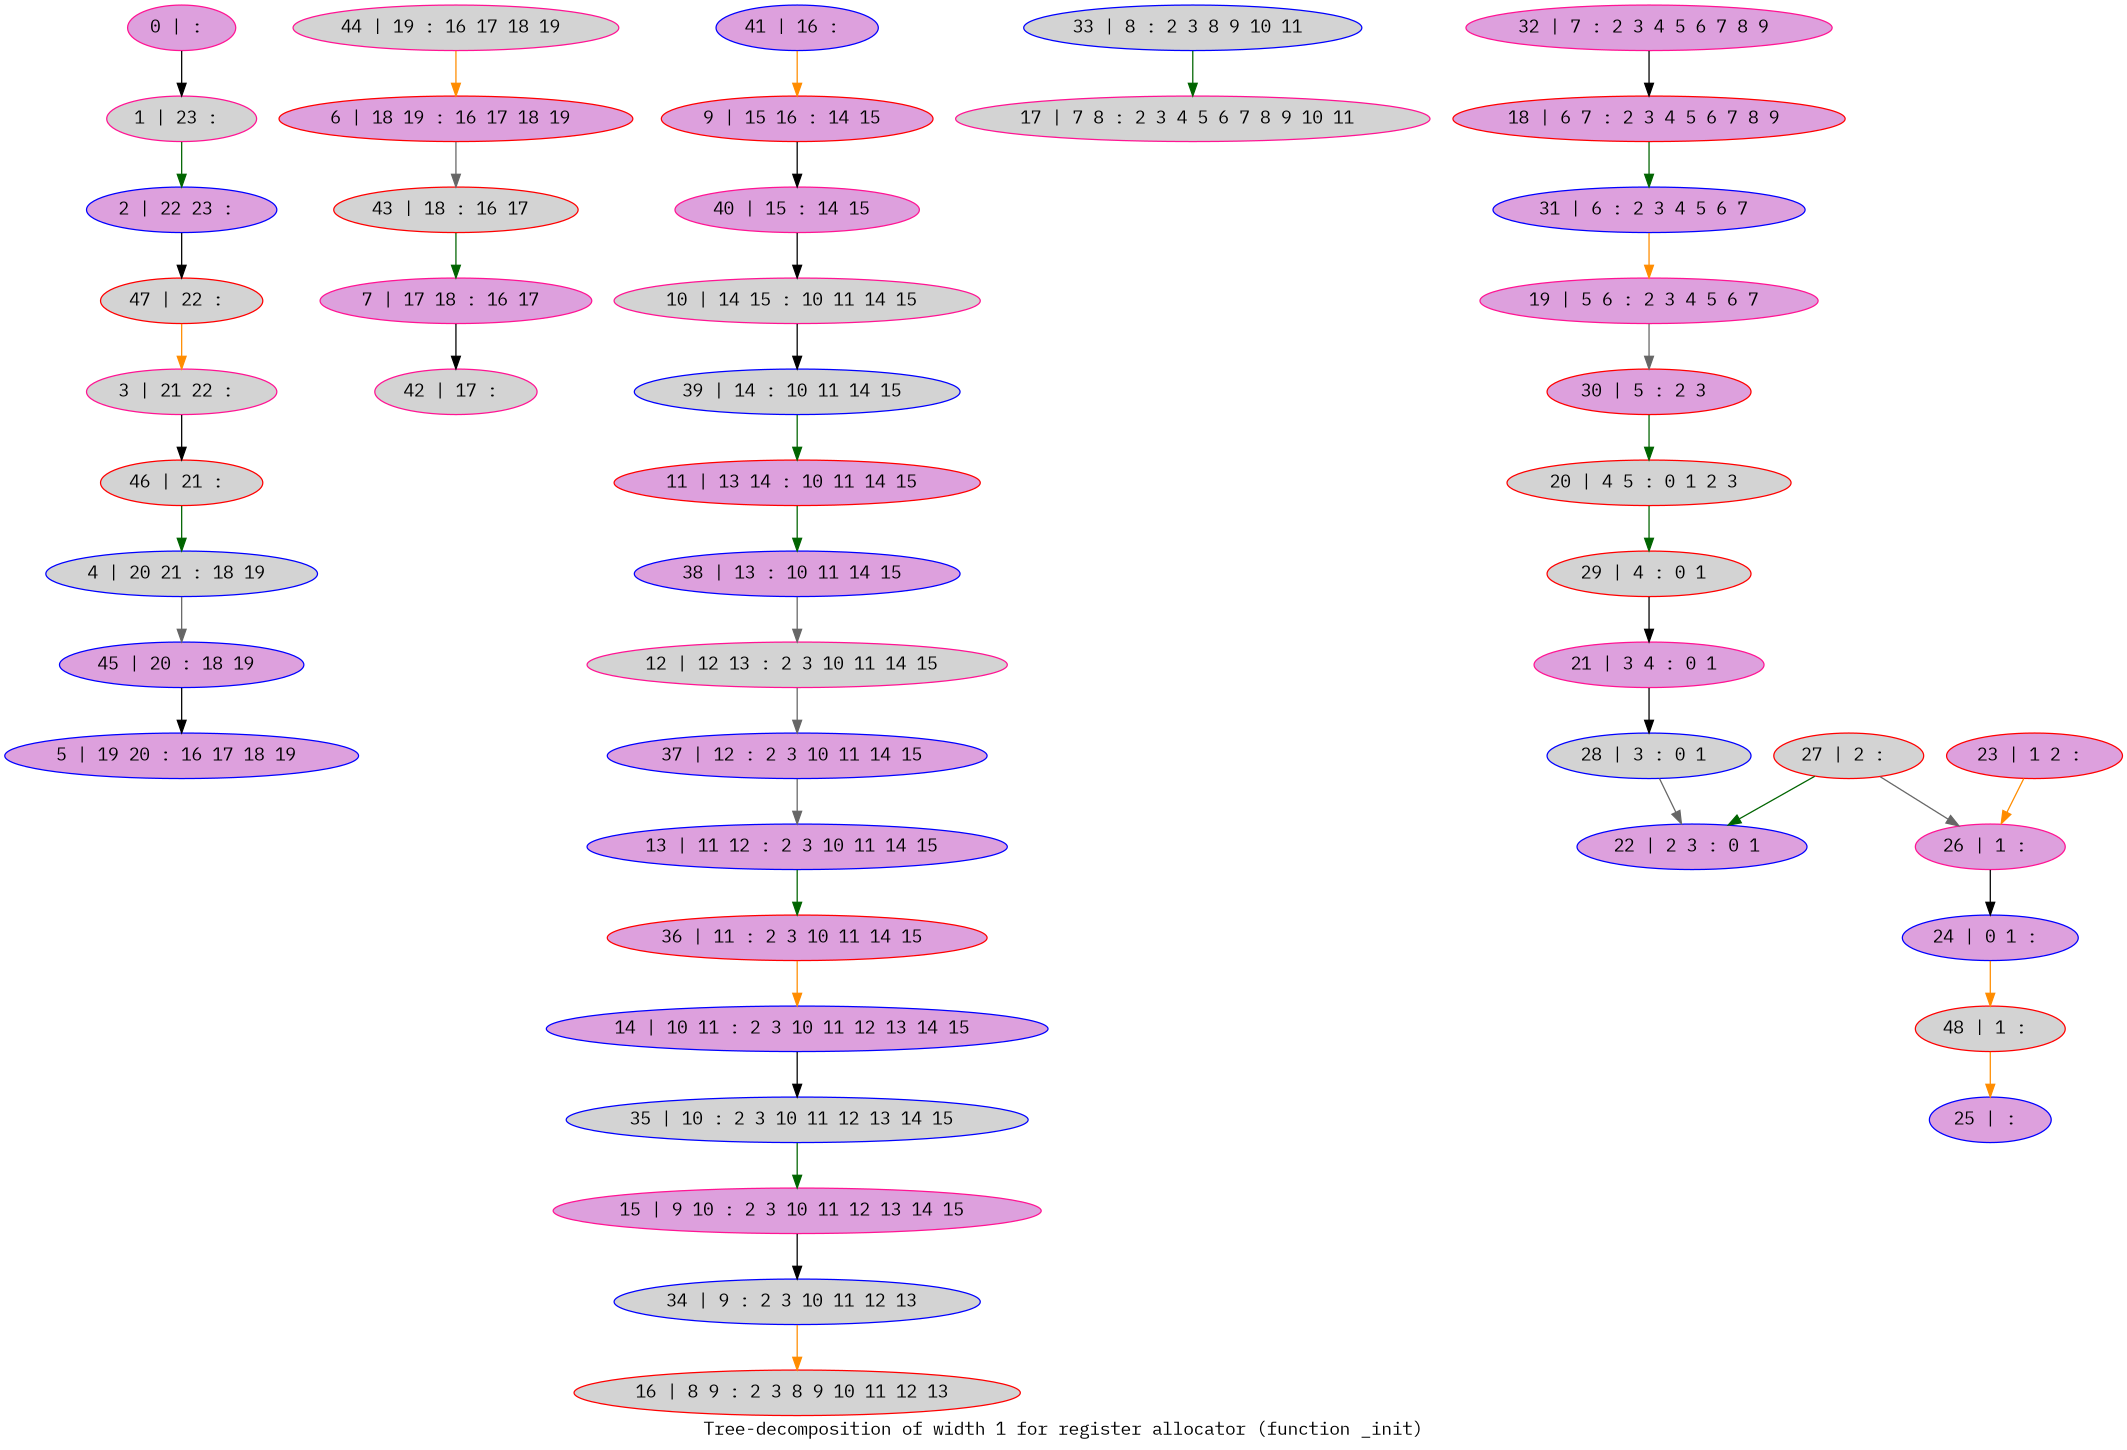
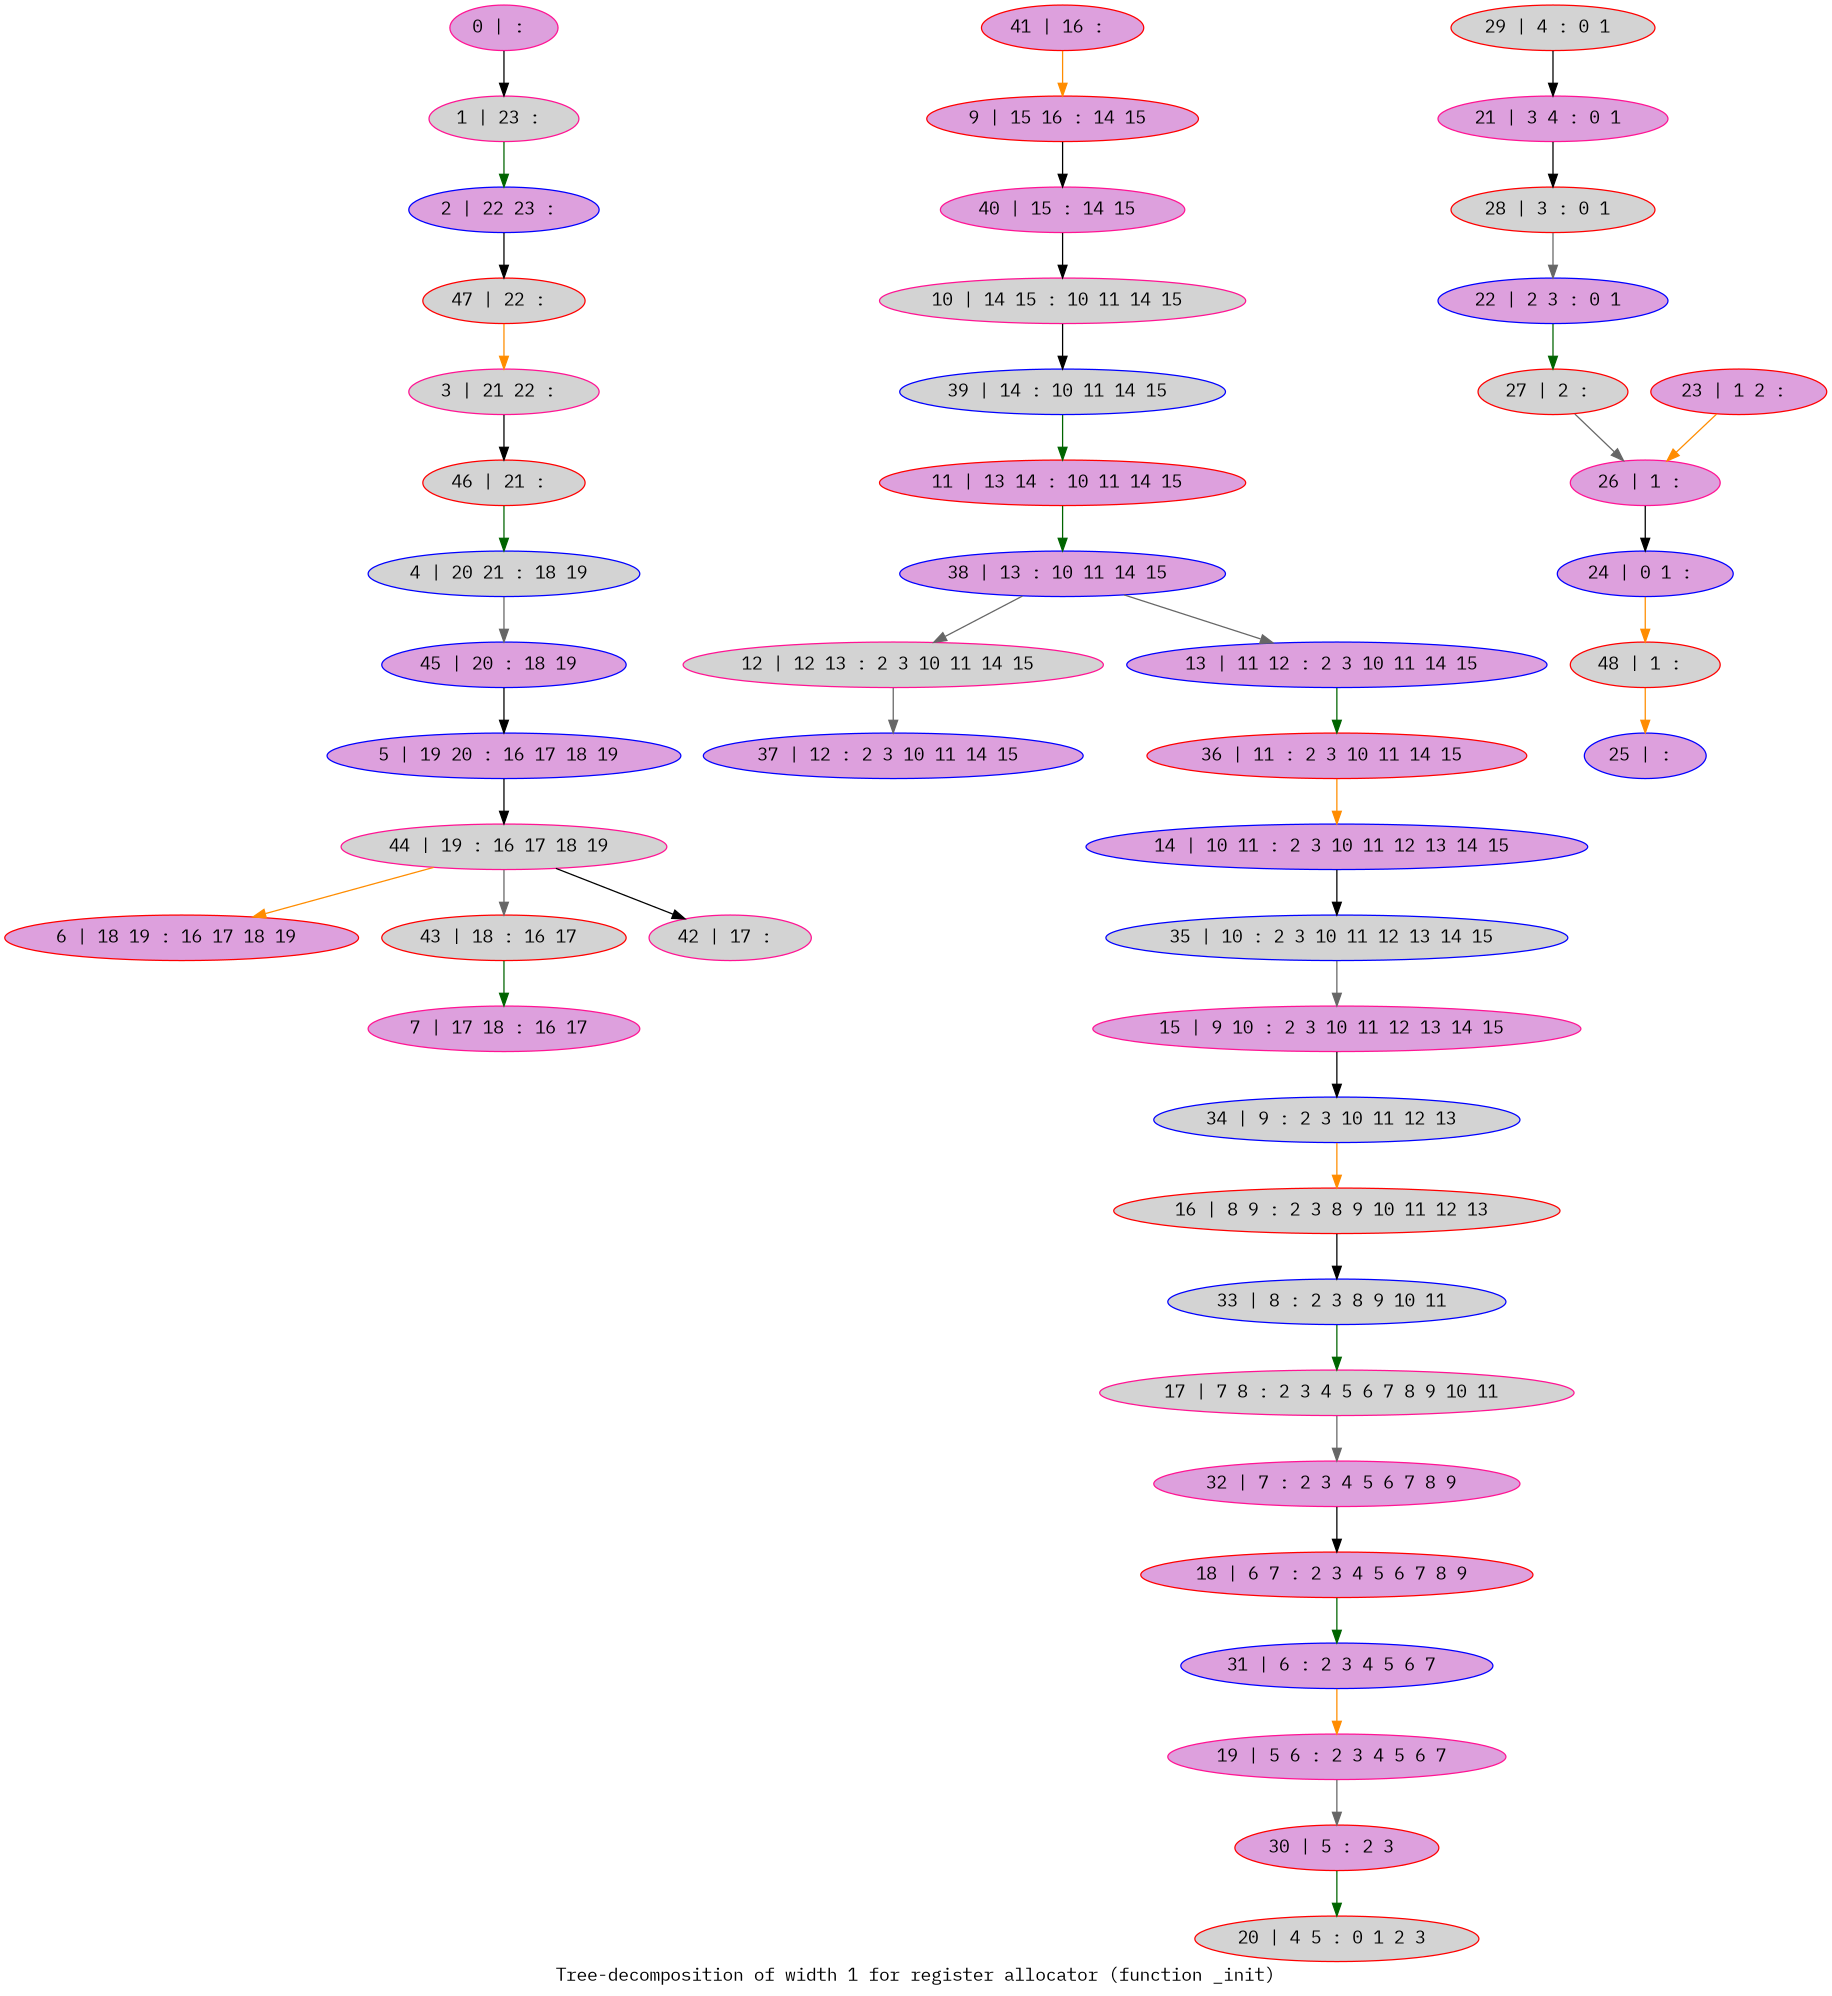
node "41 | 16 :": color blue -> red
edge "6 | 18 19 : 16 17 18 19" -> "43 | 18 : 16 17": now "44 | 19 : 16 17 18 19" -> "43 | 18 : 16 17"
edge "7 | 17 18 : 16 17" -> "42 | 17 :": now "44 | 19 : 16 17 18 19" -> "42 | 17 :"
edge "20 | 4 5 : 0 1 2 3" -> "29 | 4 : 0 1": removed
node "28 | 3 : 0 1": color blue -> red
edge "5 | 19 20 : 16 17 18 19" -> "44 | 19 : 16 17 18 19": added
edge "37 | 12 : 2 3 10 11 14 15" -> "13 | 11 12 : 2 3 10 11 14 15": now "38 | 13 : 10 11 14 15" -> "13 | 11 12 : 2 3 10 11 14 15"
edge "27 | 2 :" -> "22 | 2 3 : 0 1": reversed
edge "35 | 10 : 2 3 10 11 12 13 14 15" -> "15 | 9 10 : 2 3 10 11 12 13 14 15": color darkgreen -> gray40
edge "16 | 8 9 : 2 3 8 9 10 11 12 13" -> "33 | 8 : 2 3 8 9 10 11": added
edge "17 | 7 8 : 2 3 4 5 6 7 8 9 10 11" -> "32 | 7 : 2 3 4 5 6 7 8 9": added
